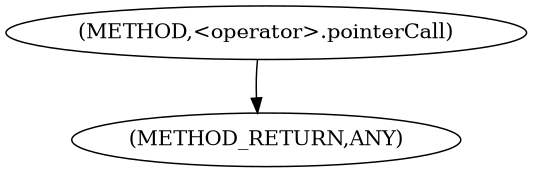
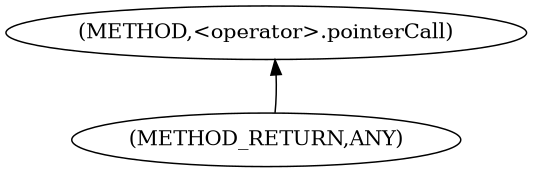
edge "(METHOD,<operator>.pointerCall)" -> "(METHOD_RETURN,ANY)": reversed
